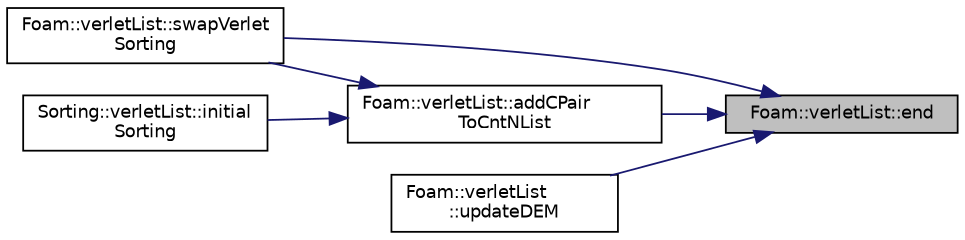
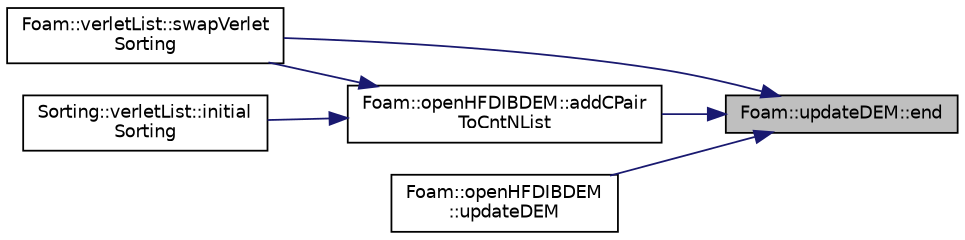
node "Foam::verletList::addCPair ToCntNList": label "Foam::verletList::addCPair ToCntNList" -> "Foam::openHFDIBDEM::addCPair ToCntNList"
node "Foam::verletList::end": label "Foam::verletList::end" -> "Foam::updateDEM::end"
node "Foam::verletList ::updateDEM": label "Foam::verletList ::updateDEM" -> "Foam::openHFDIBDEM ::updateDEM"
